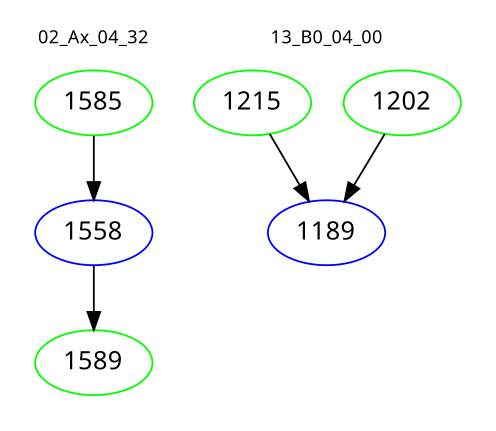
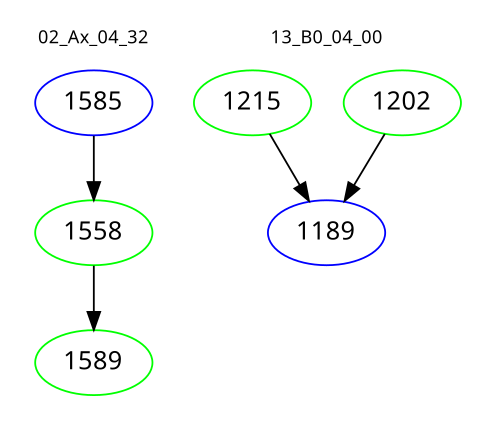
node "1585": color green -> blue
node "1558": color blue -> green
